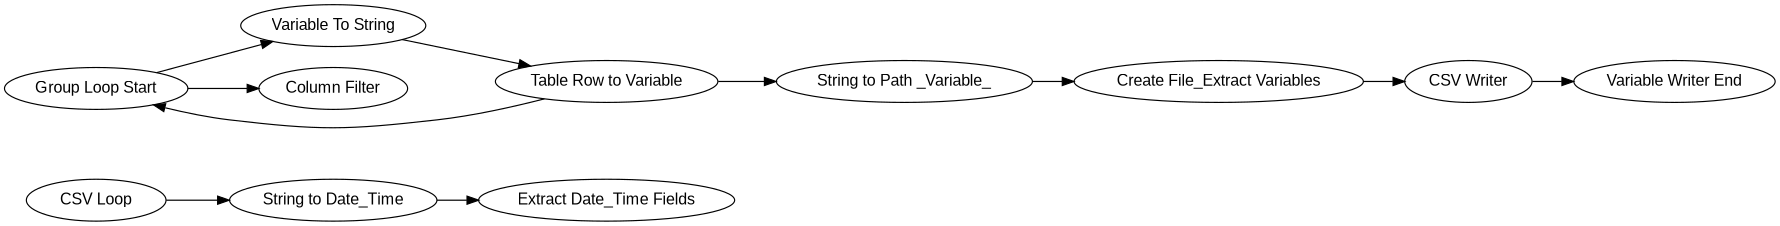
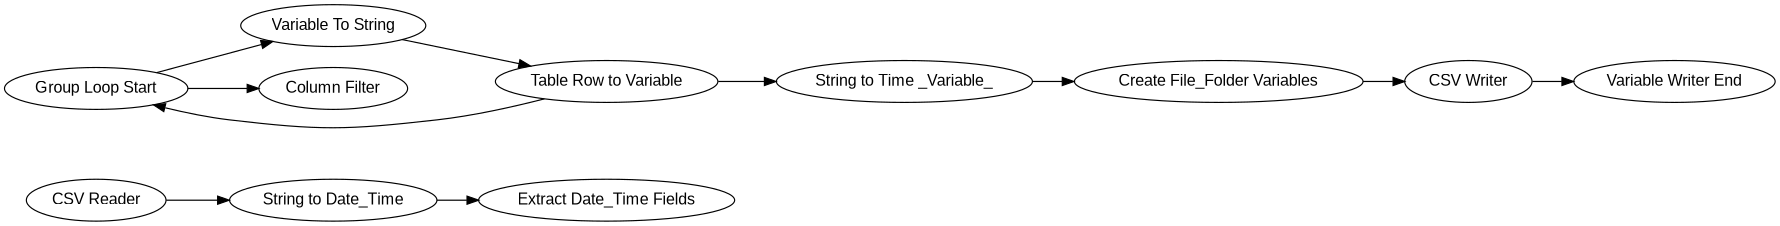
node "String to Path _Variable_": label "String to Path _Variable_" -> "String to Time _Variable_"
node "Create File_Extract Variables": label "Create File_Extract Variables" -> "Create File_Folder Variables"
node "CSV Loop": label "CSV Loop" -> "CSV Reader"
